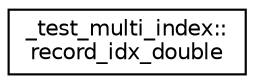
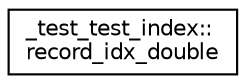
node "_test_multi_index:: record_idx_double": label "_test_multi_index:: record_idx_double" -> "_test_test_index:: record_idx_double"
